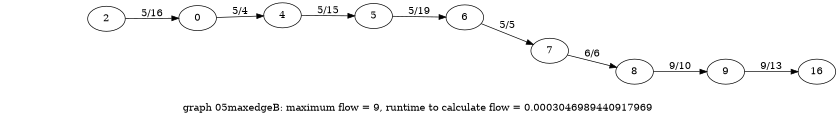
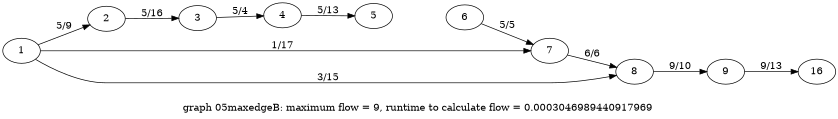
edge "4" -> "5": label " 5/15 " -> " 5/13 "
edge "5" -> "6": removed, label "5/19"
node "0": label "0" -> "3"
node "1": added
